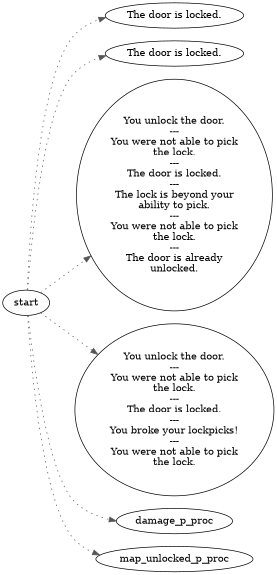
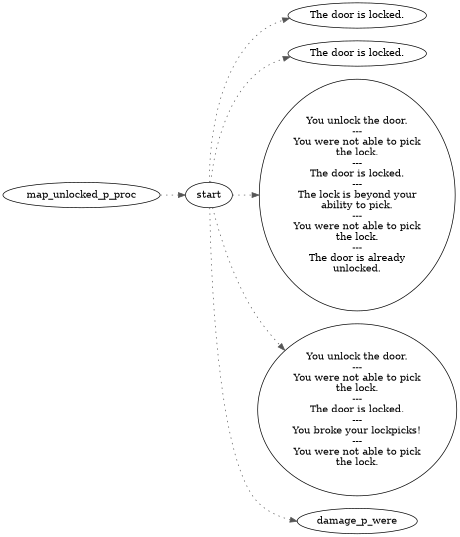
edge "start" -> "map_unlocked_p_proc": reversed
node "damage_p_proc": label "damage_p_proc" -> "damage_p_were"
